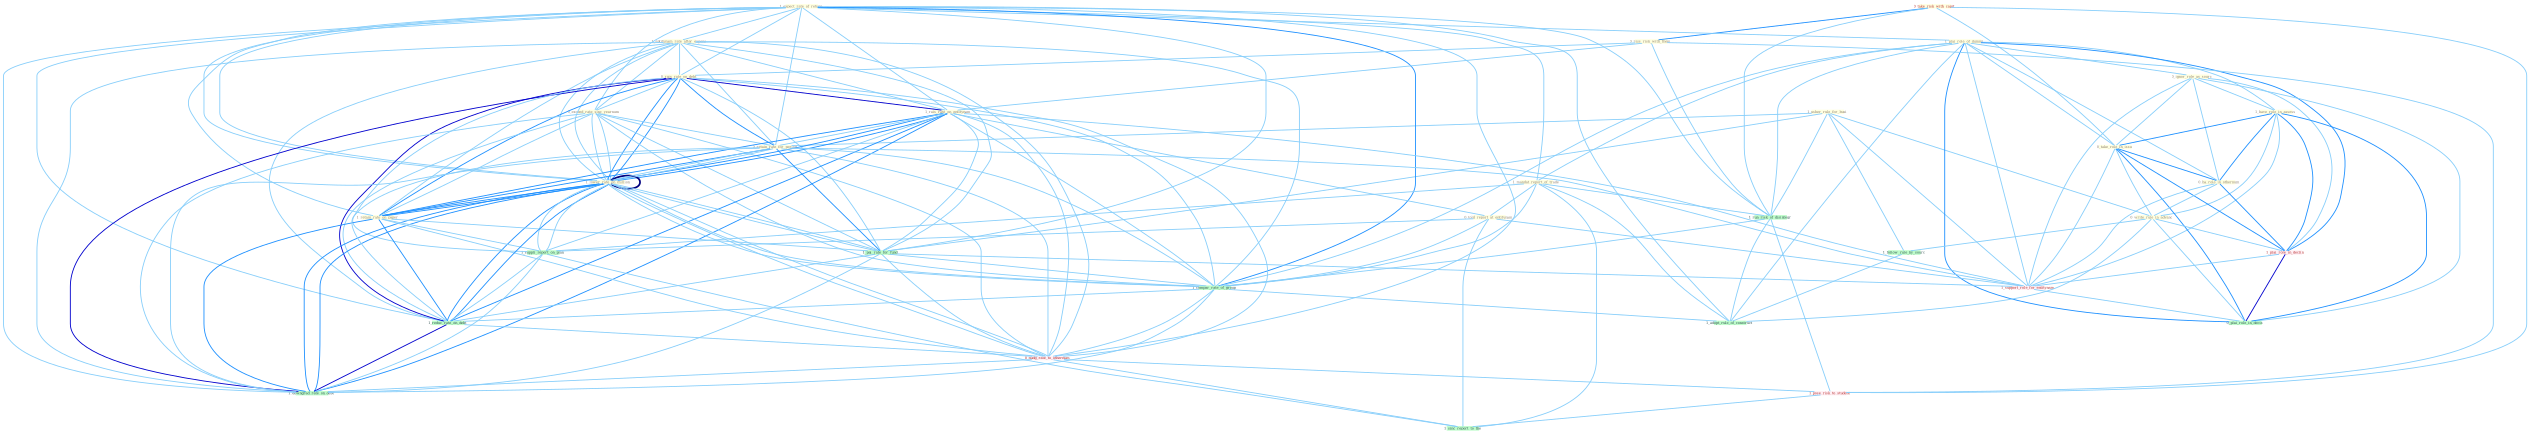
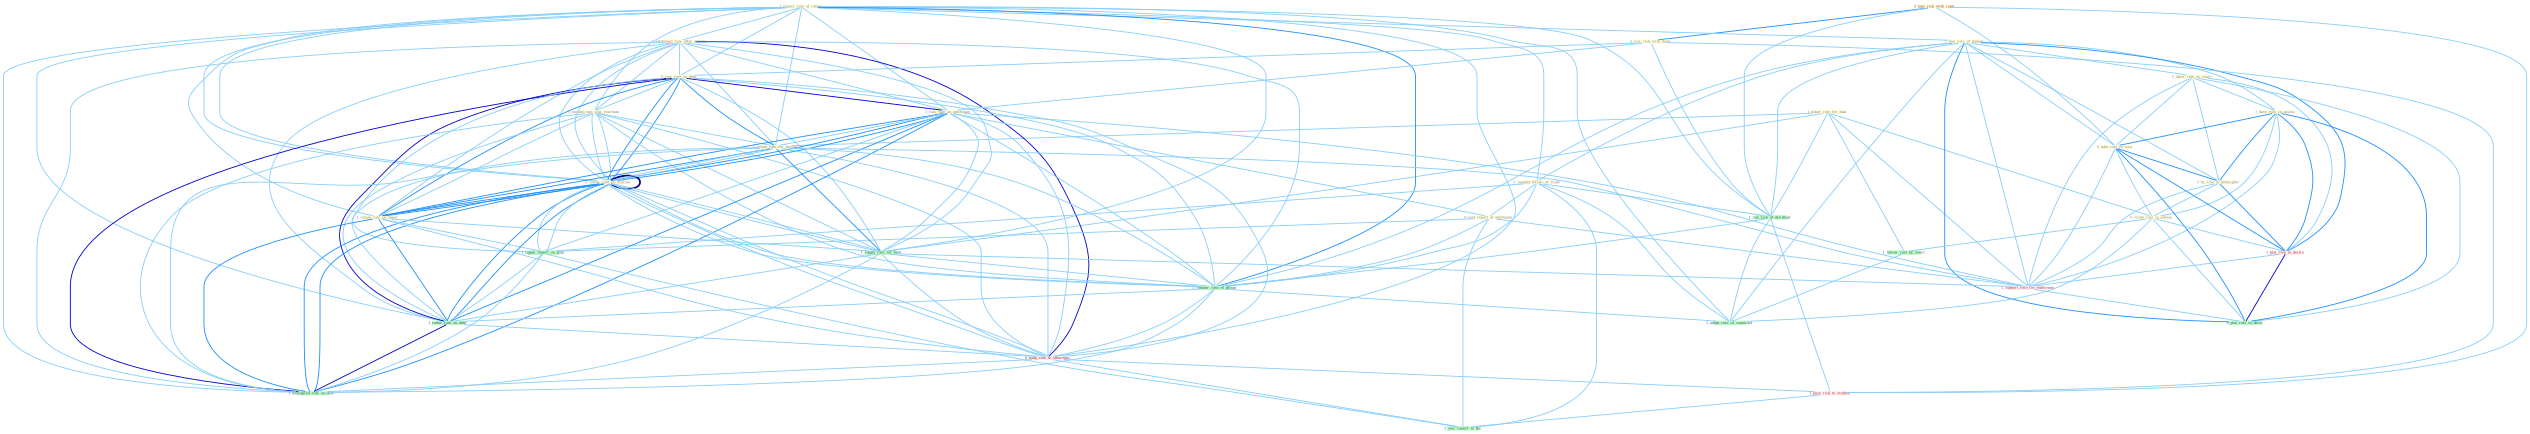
edge "1_entitynam_rate_after_expens" -- "0_nudg_rate_to_othernum": color #87cefa -> #0000cd
node "1_mandat_report_of_trade": label "1_mandat_report_of_trade" -> "1_mandat_follow_of_trade"
node "0_ha_role_in_othernum": label "0_ha_role_in_othernum" -> "0_ha_role_in_hemispher"
node "1_pai_rate_for_fund": label "1_pai_rate_for_fund" -> "1_suppli_rate_for_fund"
